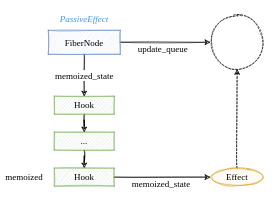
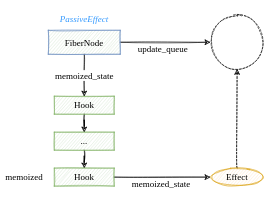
node "FiberNode": fillcolor #dae8fc -> #d5e8d4
